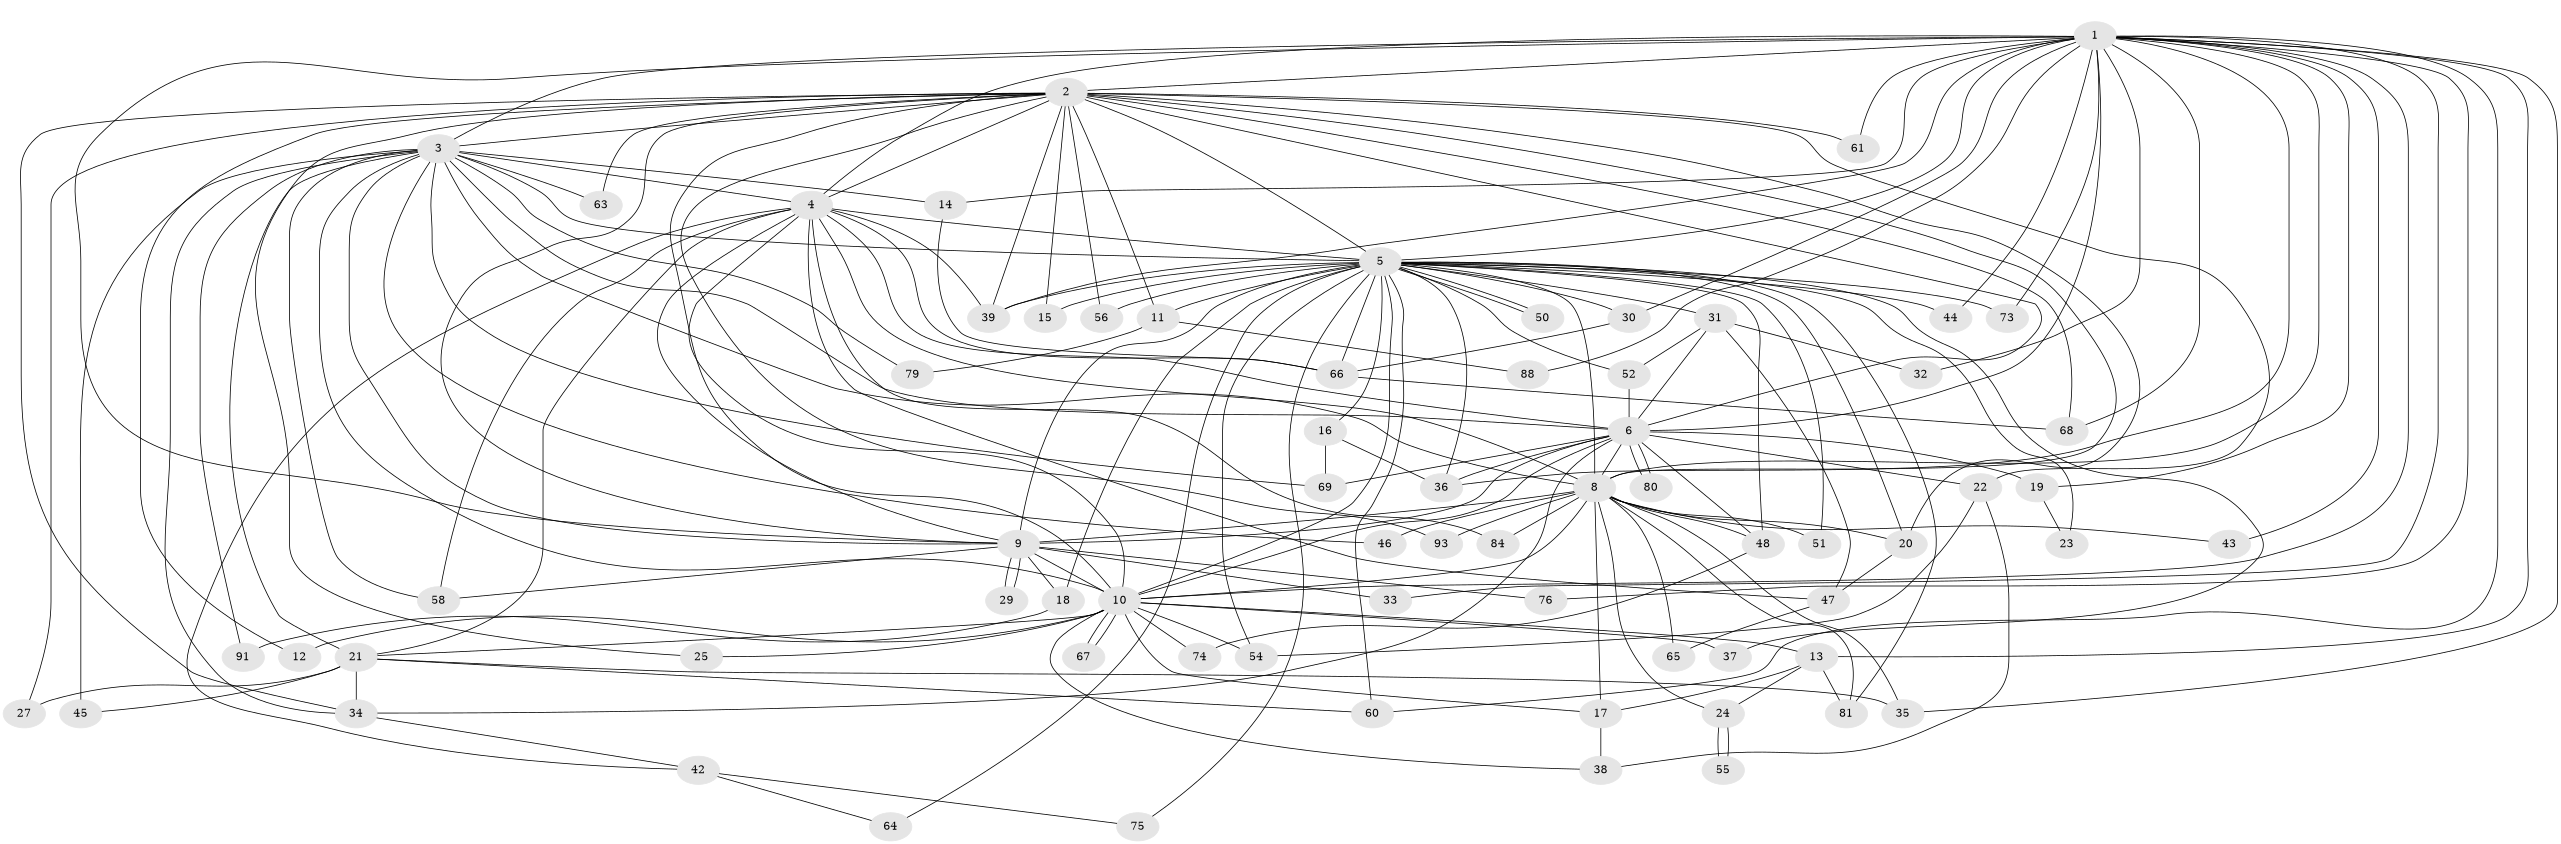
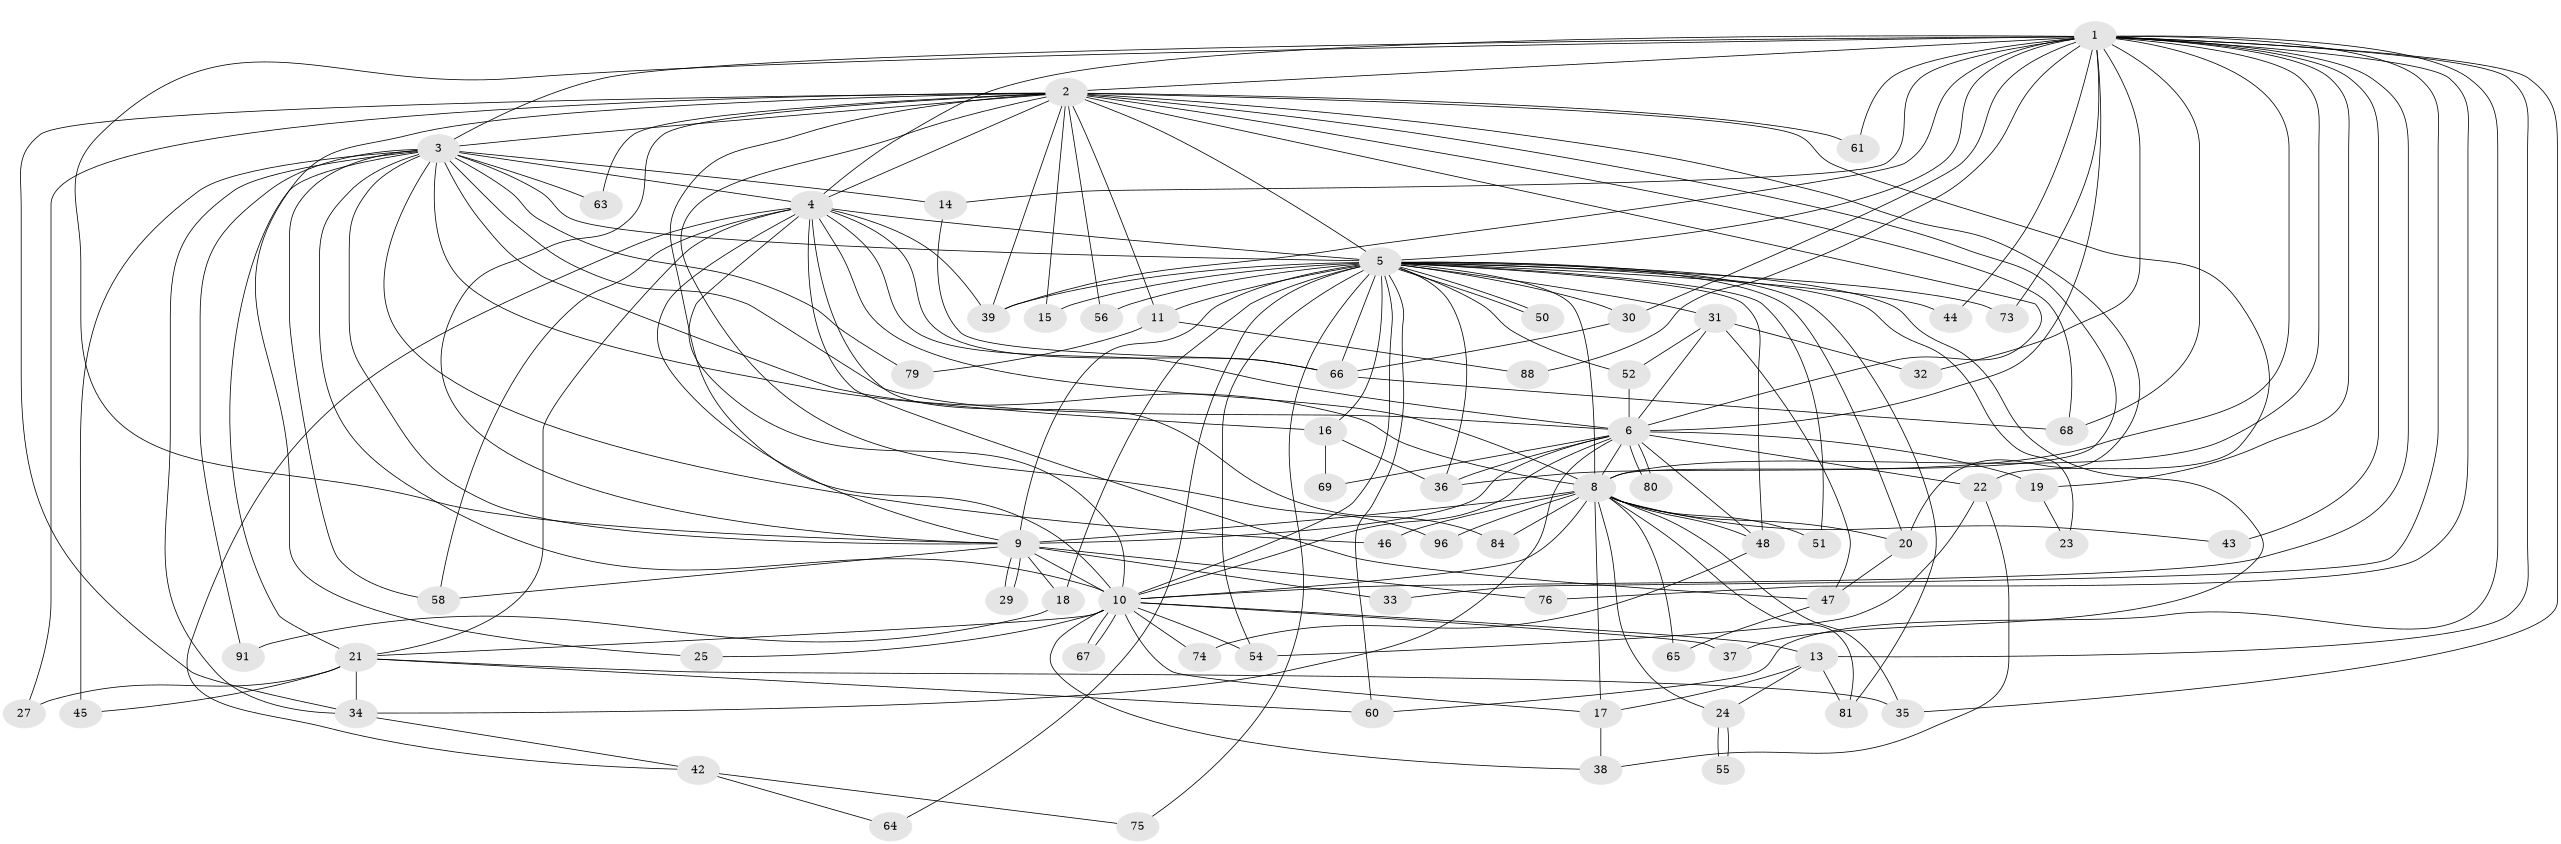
edge "3" -- "69": now "3" -- "16"
node "93": label "93" -> "96"
node "12": removed
